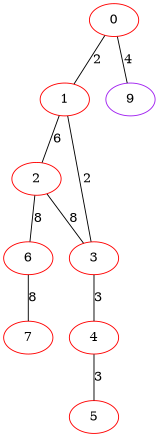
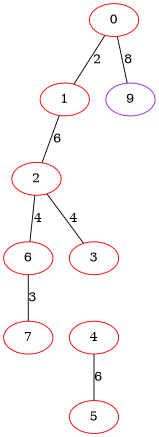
edge "0" -- "9": label "4" -> "8"
edge "1" -- "3": removed, label "2"
edge "2" -- "6": label "8" -> "4"
edge "2" -- "3": label "8" -> "4"
edge "6" -- "7": label "8" -> "3"
edge "3" -- "4": removed, label "3"
edge "4" -- "5": label "3" -> "6"
